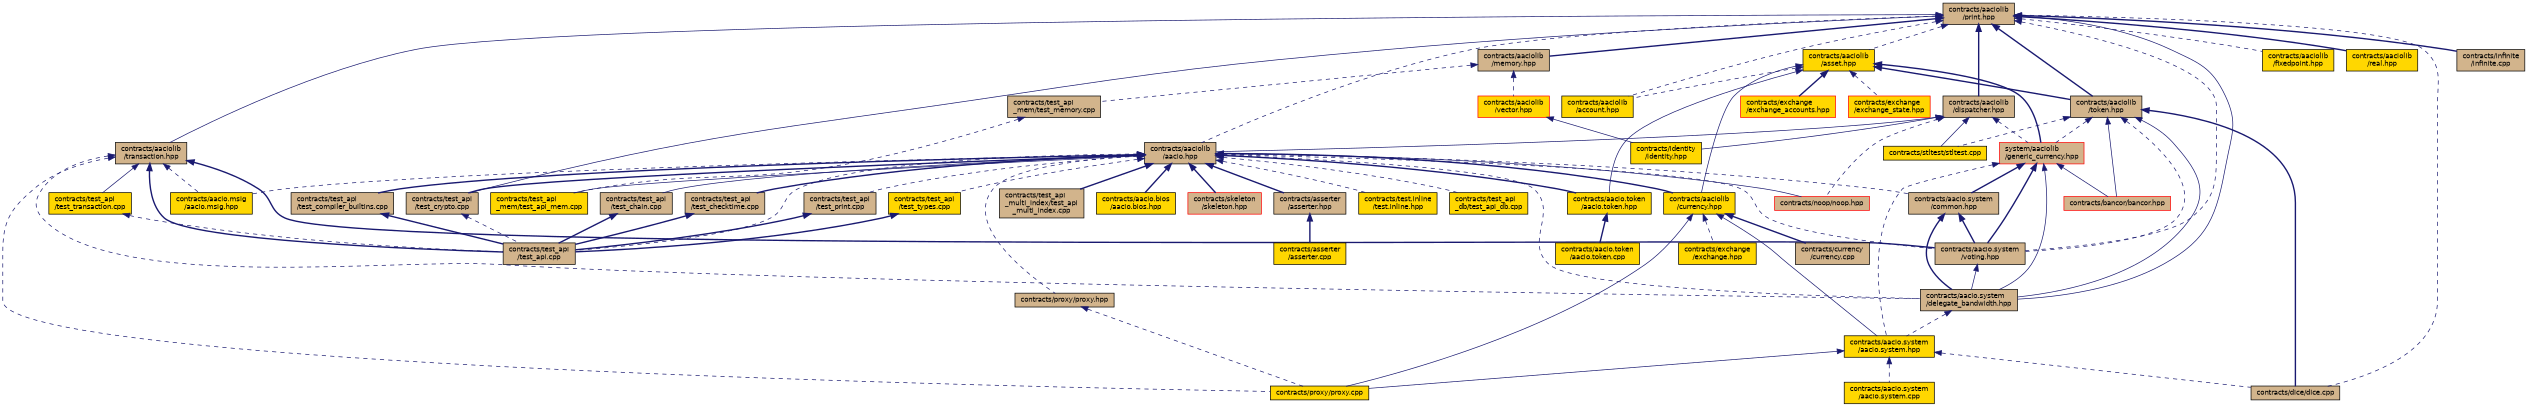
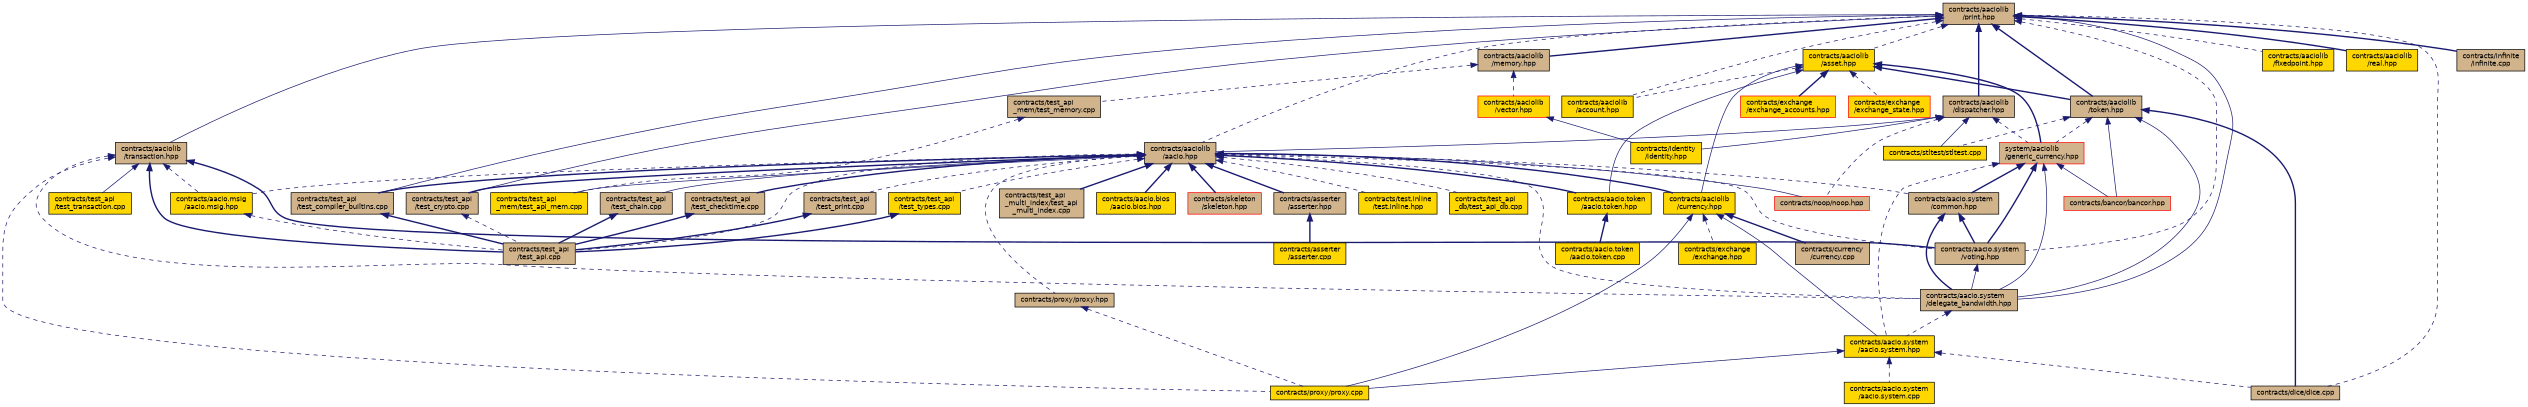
edge "contracts/test_api /test_compiler_builtins.cpp" -> "contracts/aaciolib /print.hpp": added
edge "contracts/aacio.system /voting.hpp" -> "contracts/aaciolib /token.hpp": removed
edge "contracts/test_api /test_api.cpp" -> "contracts/test_api /test_transaction.cpp": now "contracts/test_api /test_api.cpp" -> "contracts/aacio.msig /aacio.msig.hpp"
